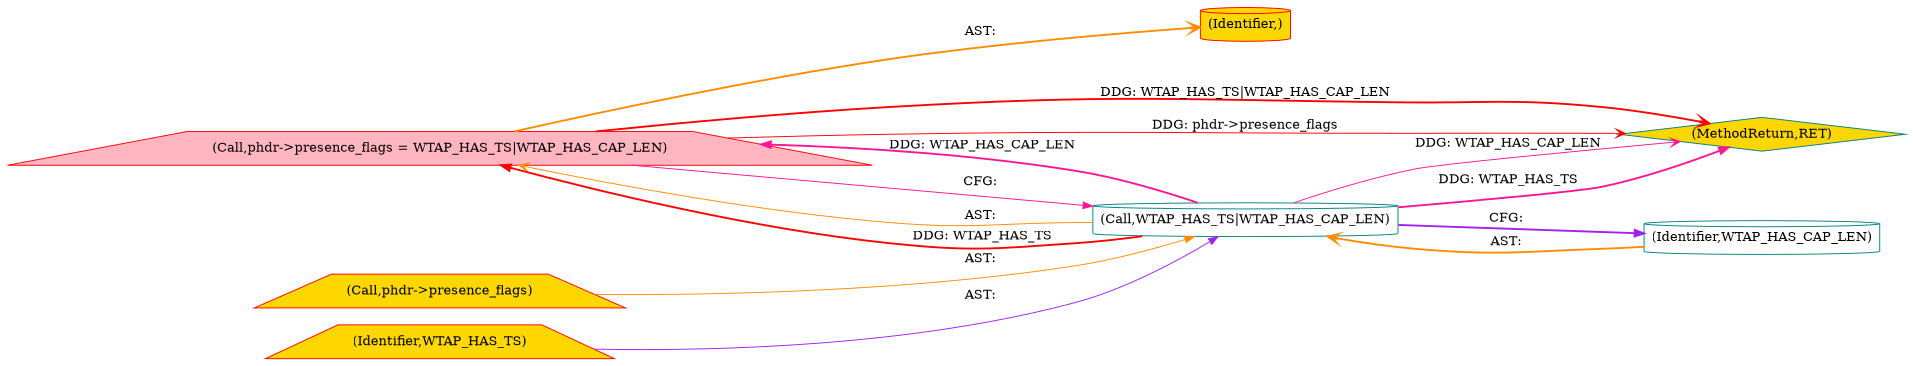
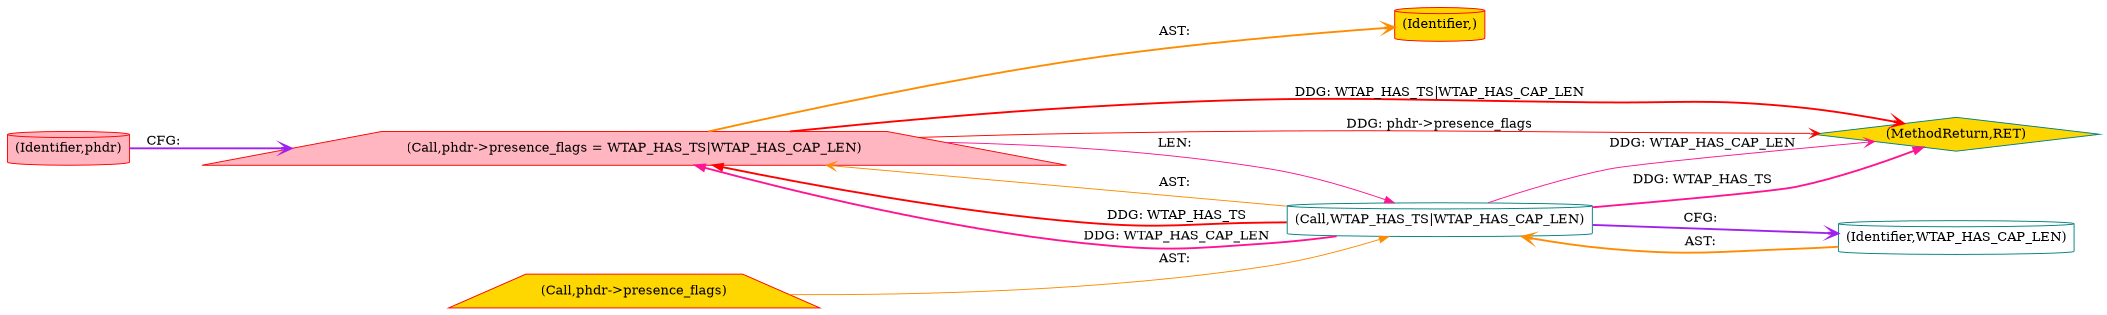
node "(Identifier,phdr)": added
edge "(Call,phdr->presence_flags = WTAP_HAS_TS|WTAP_HAS_CAP_LEN)" -> "(Call,WTAP_HAS_TS|WTAP_HAS_CAP_LEN)": label "CFG: " -> "LEN: "
edge "(Call,WTAP_HAS_TS|WTAP_HAS_CAP_LEN)" -> "(Identifier,WTAP_HAS_CAP_LEN)": arrowhead normal -> vee
node "(Identifier,WTAP_HAS_TS)": removed
